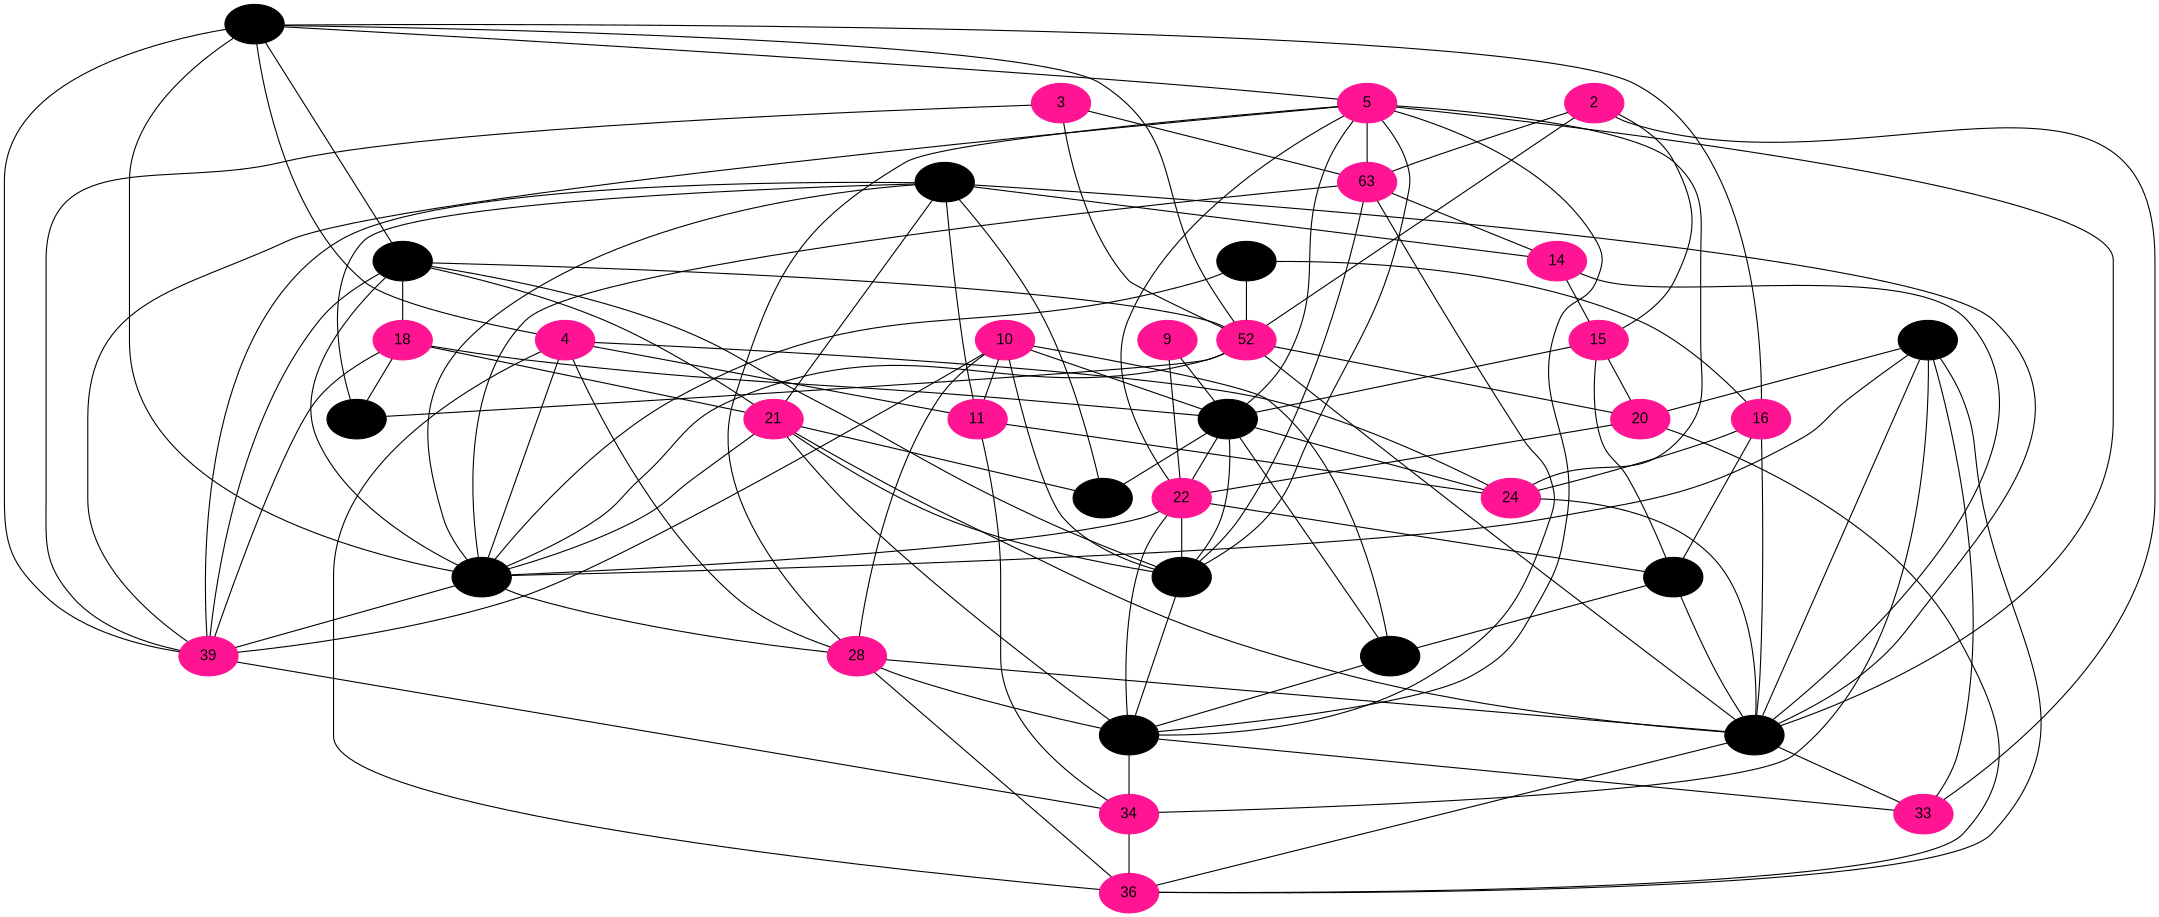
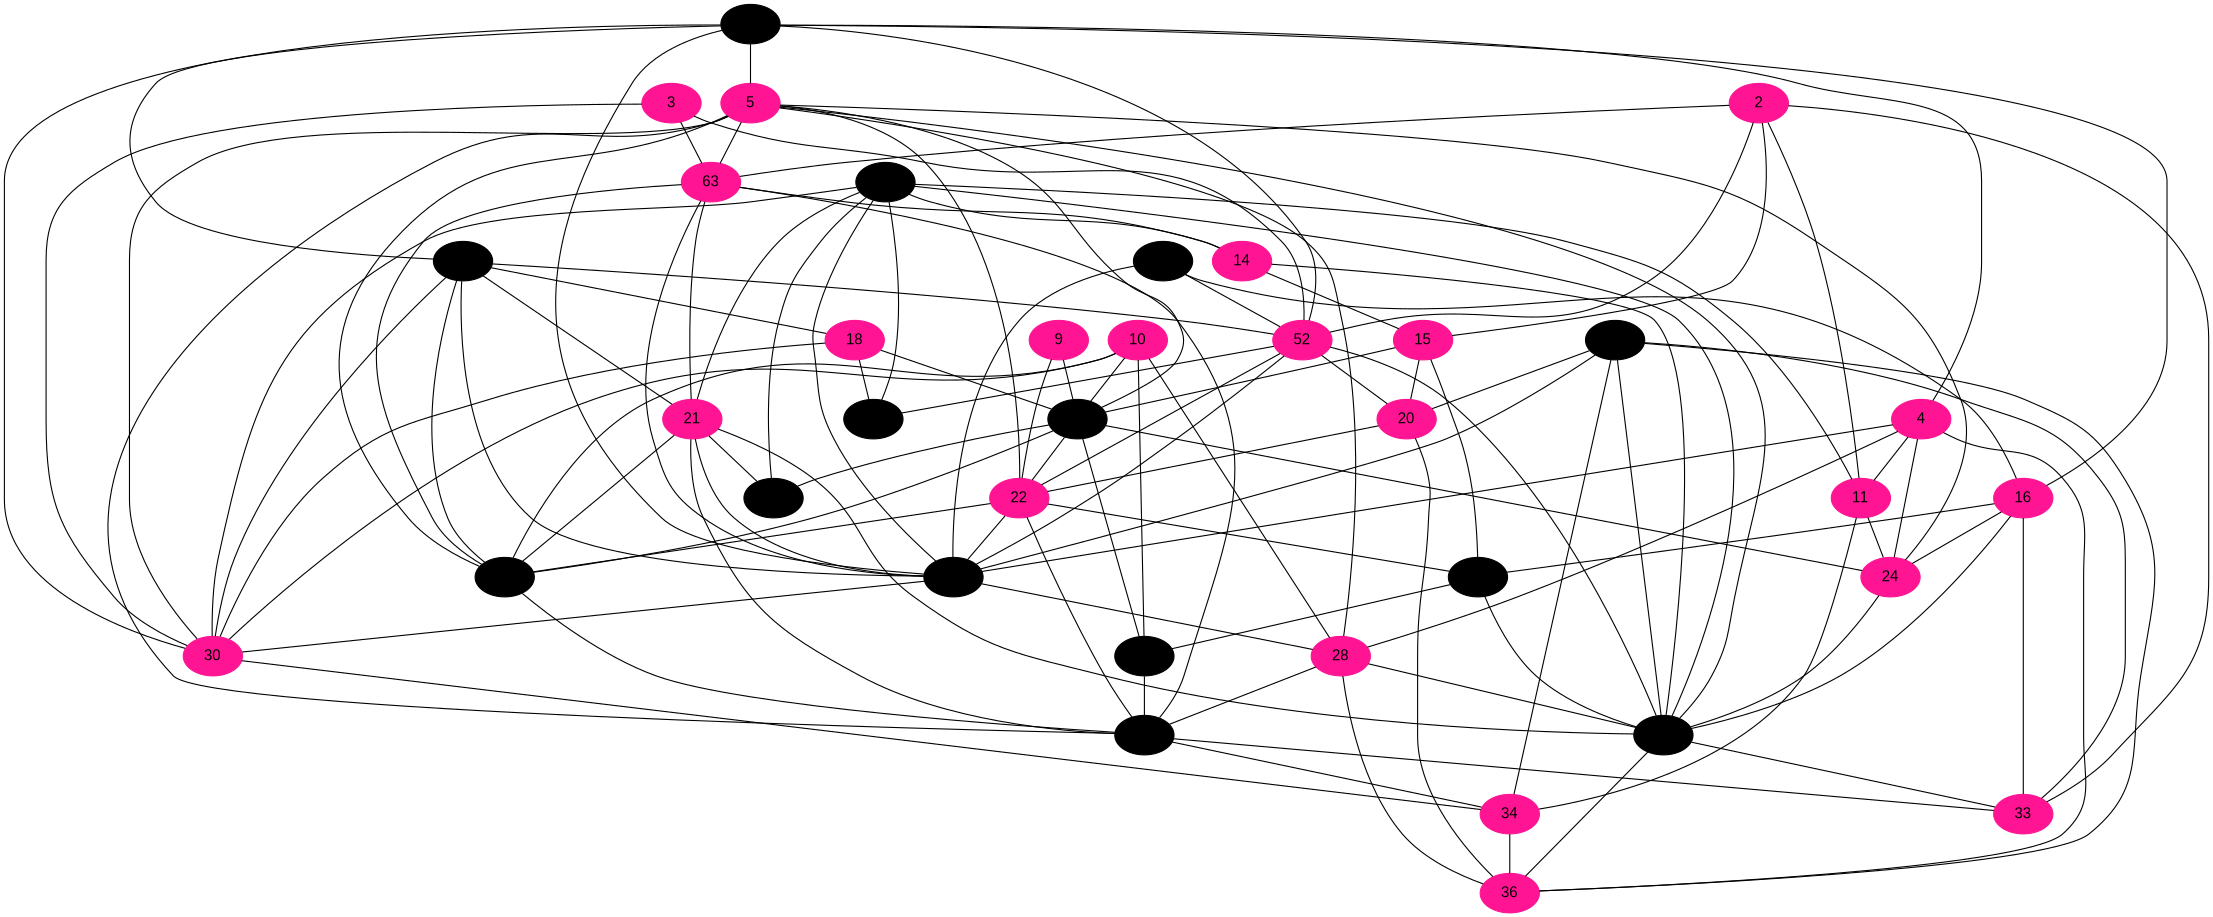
edge "18" -- "21": now "63" -- "21"
edge "10" -- "11": now "2" -- "11"
edge "52" -- "22": added
node "39": label "39" -> "30"
edge "16" -- "33": added
